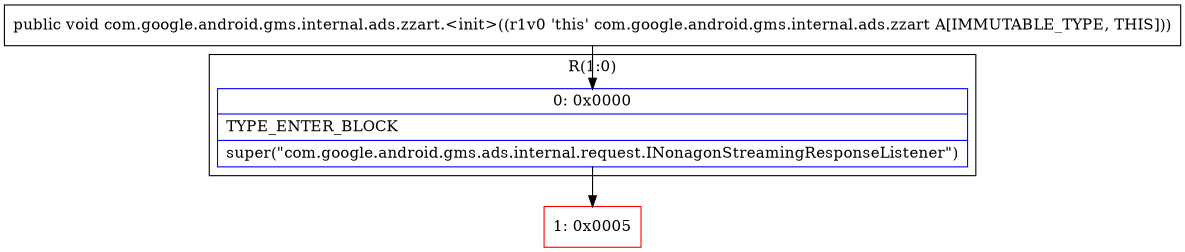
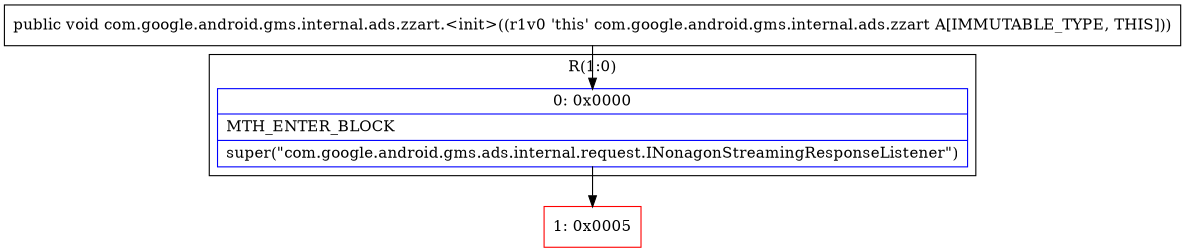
node "0: 0x0000": text "TYPE_ENTER_BLOCK" -> "MTH_ENTER_BLOCK"
